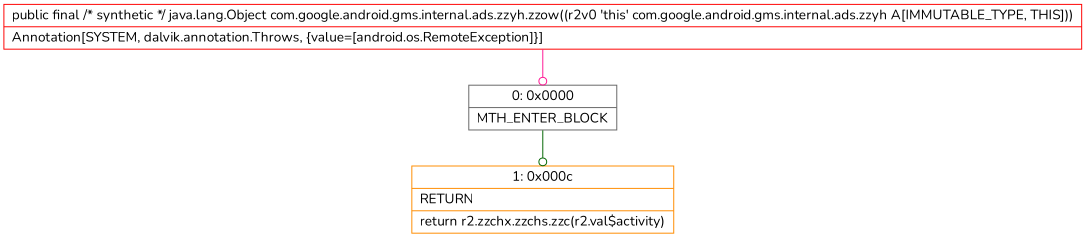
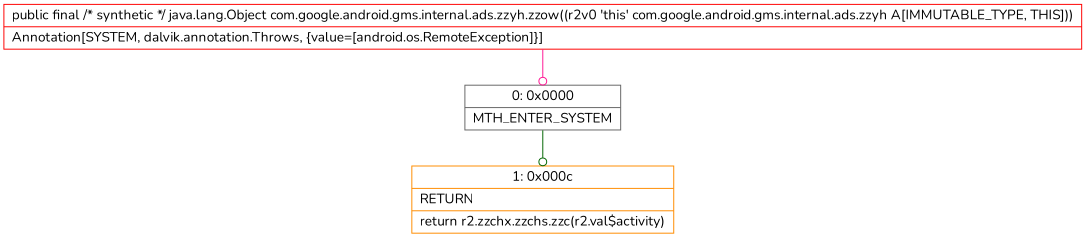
node "0: 0x0000": text "MTH_ENTER_BLOCK" -> "MTH_ENTER_SYSTEM"
